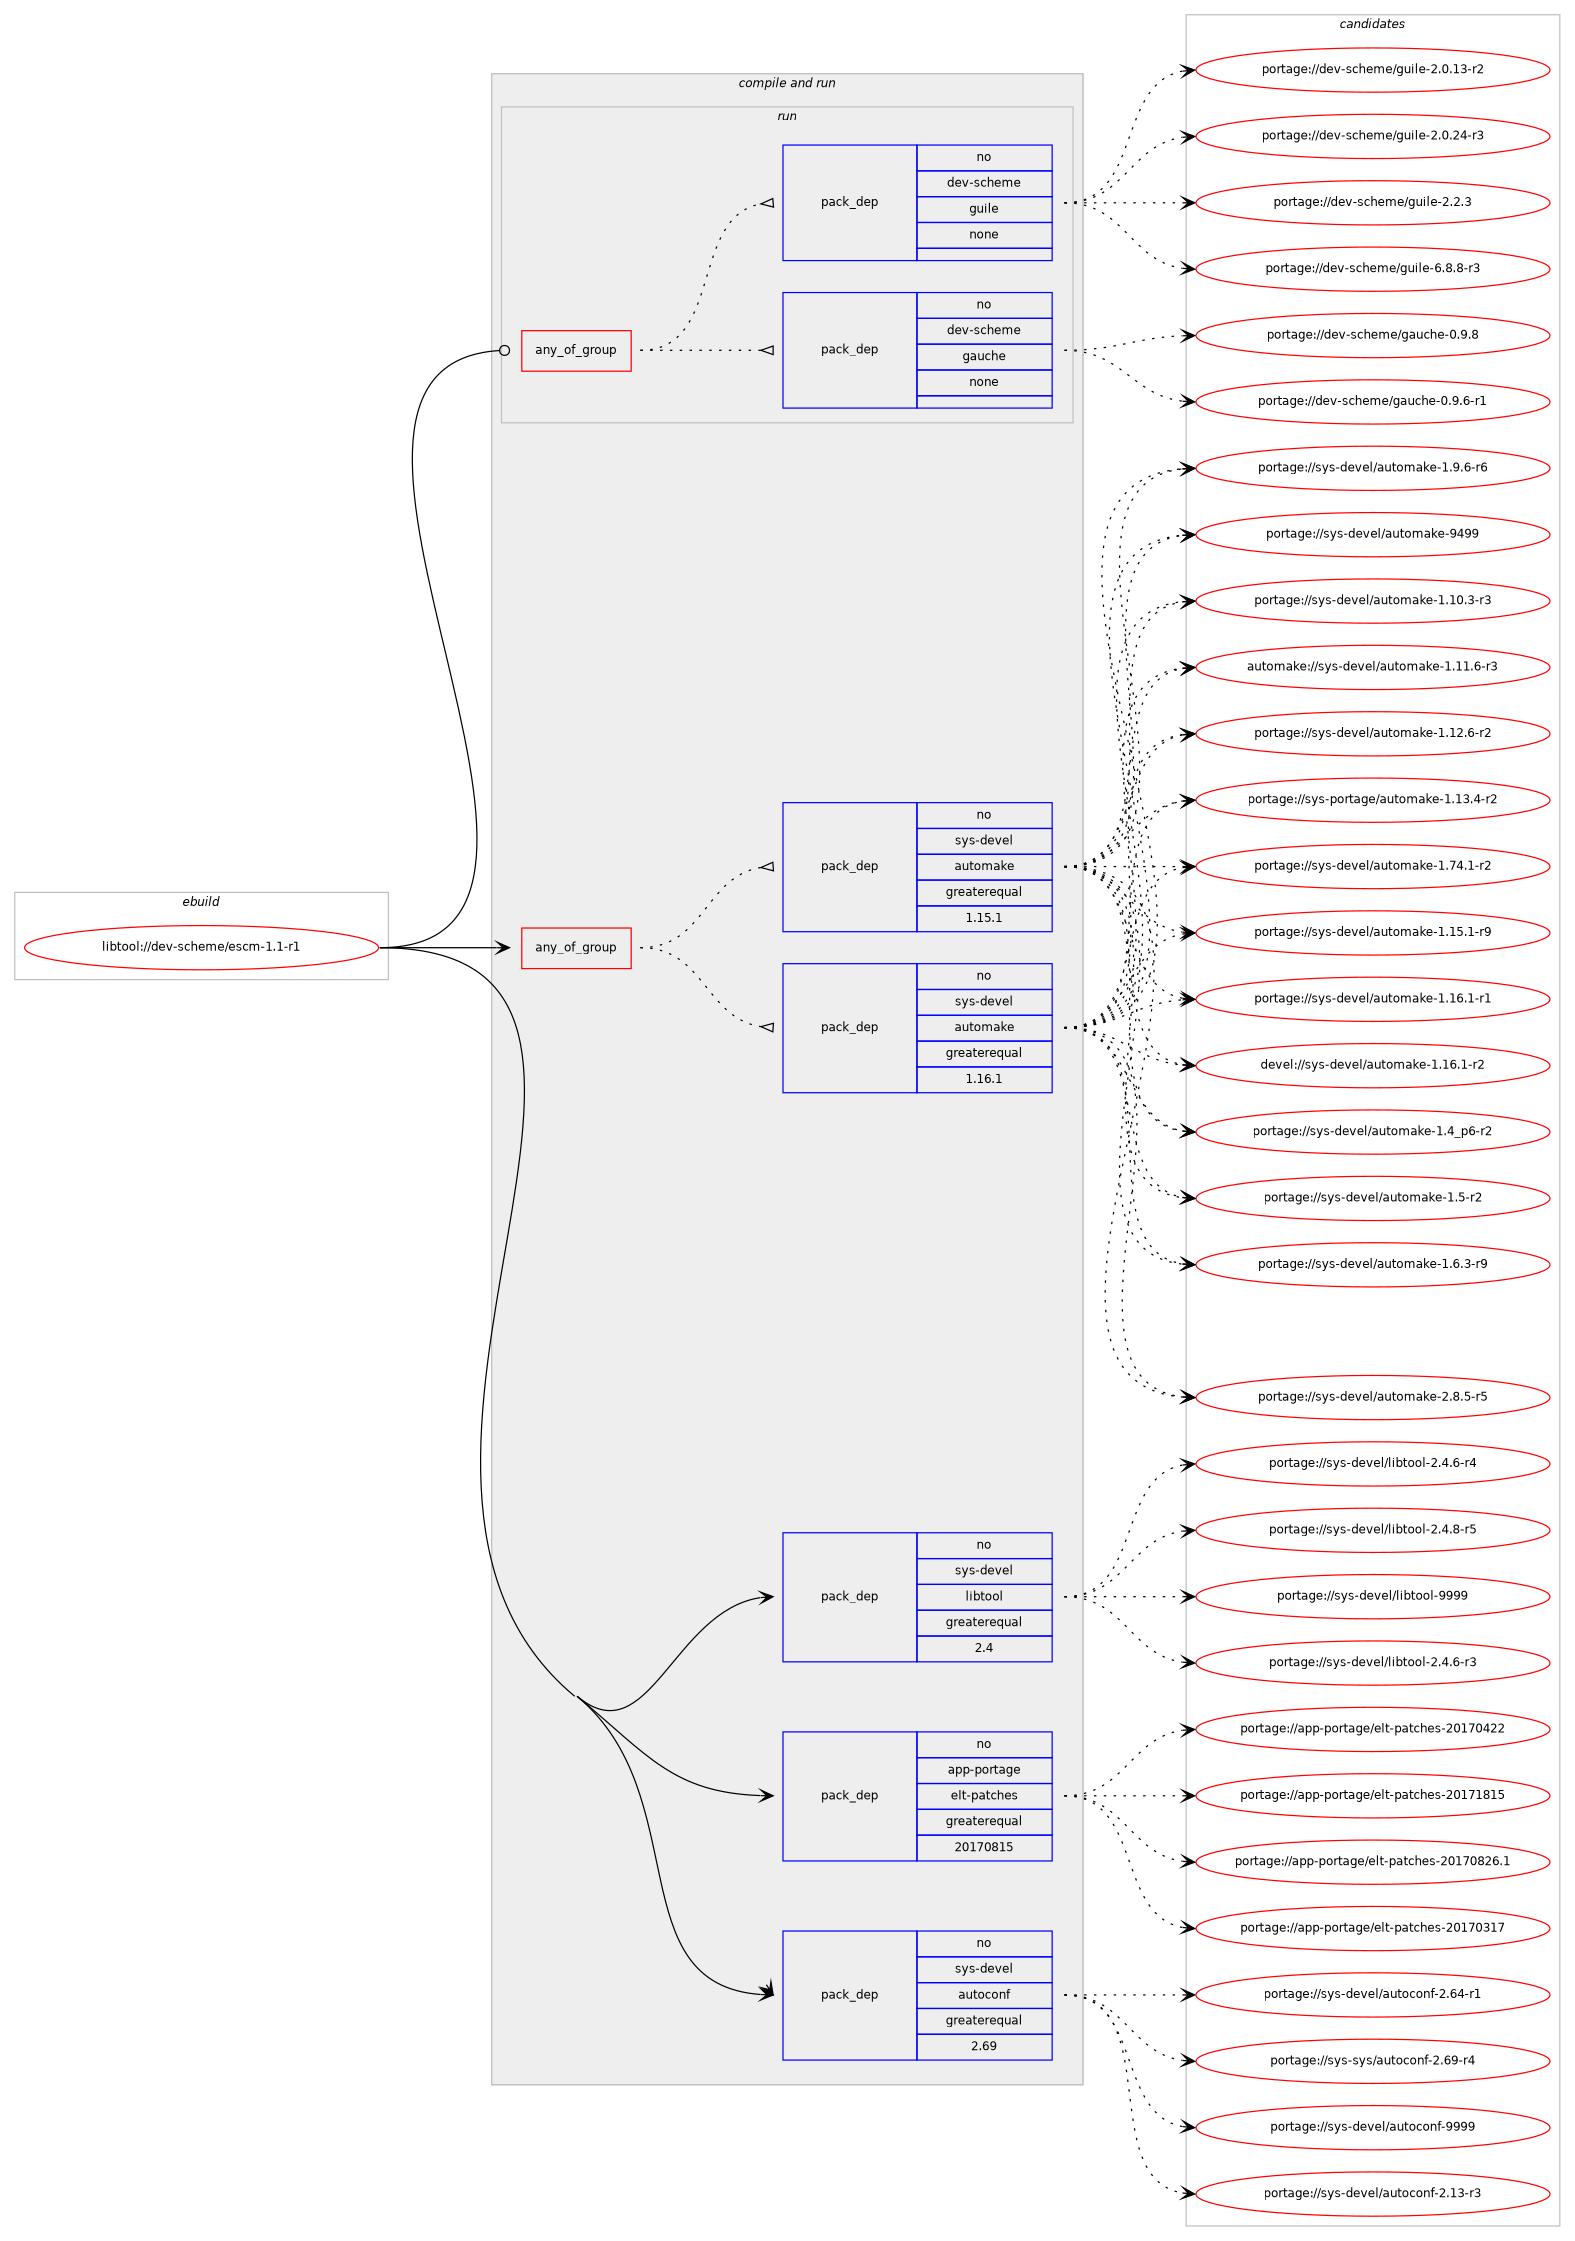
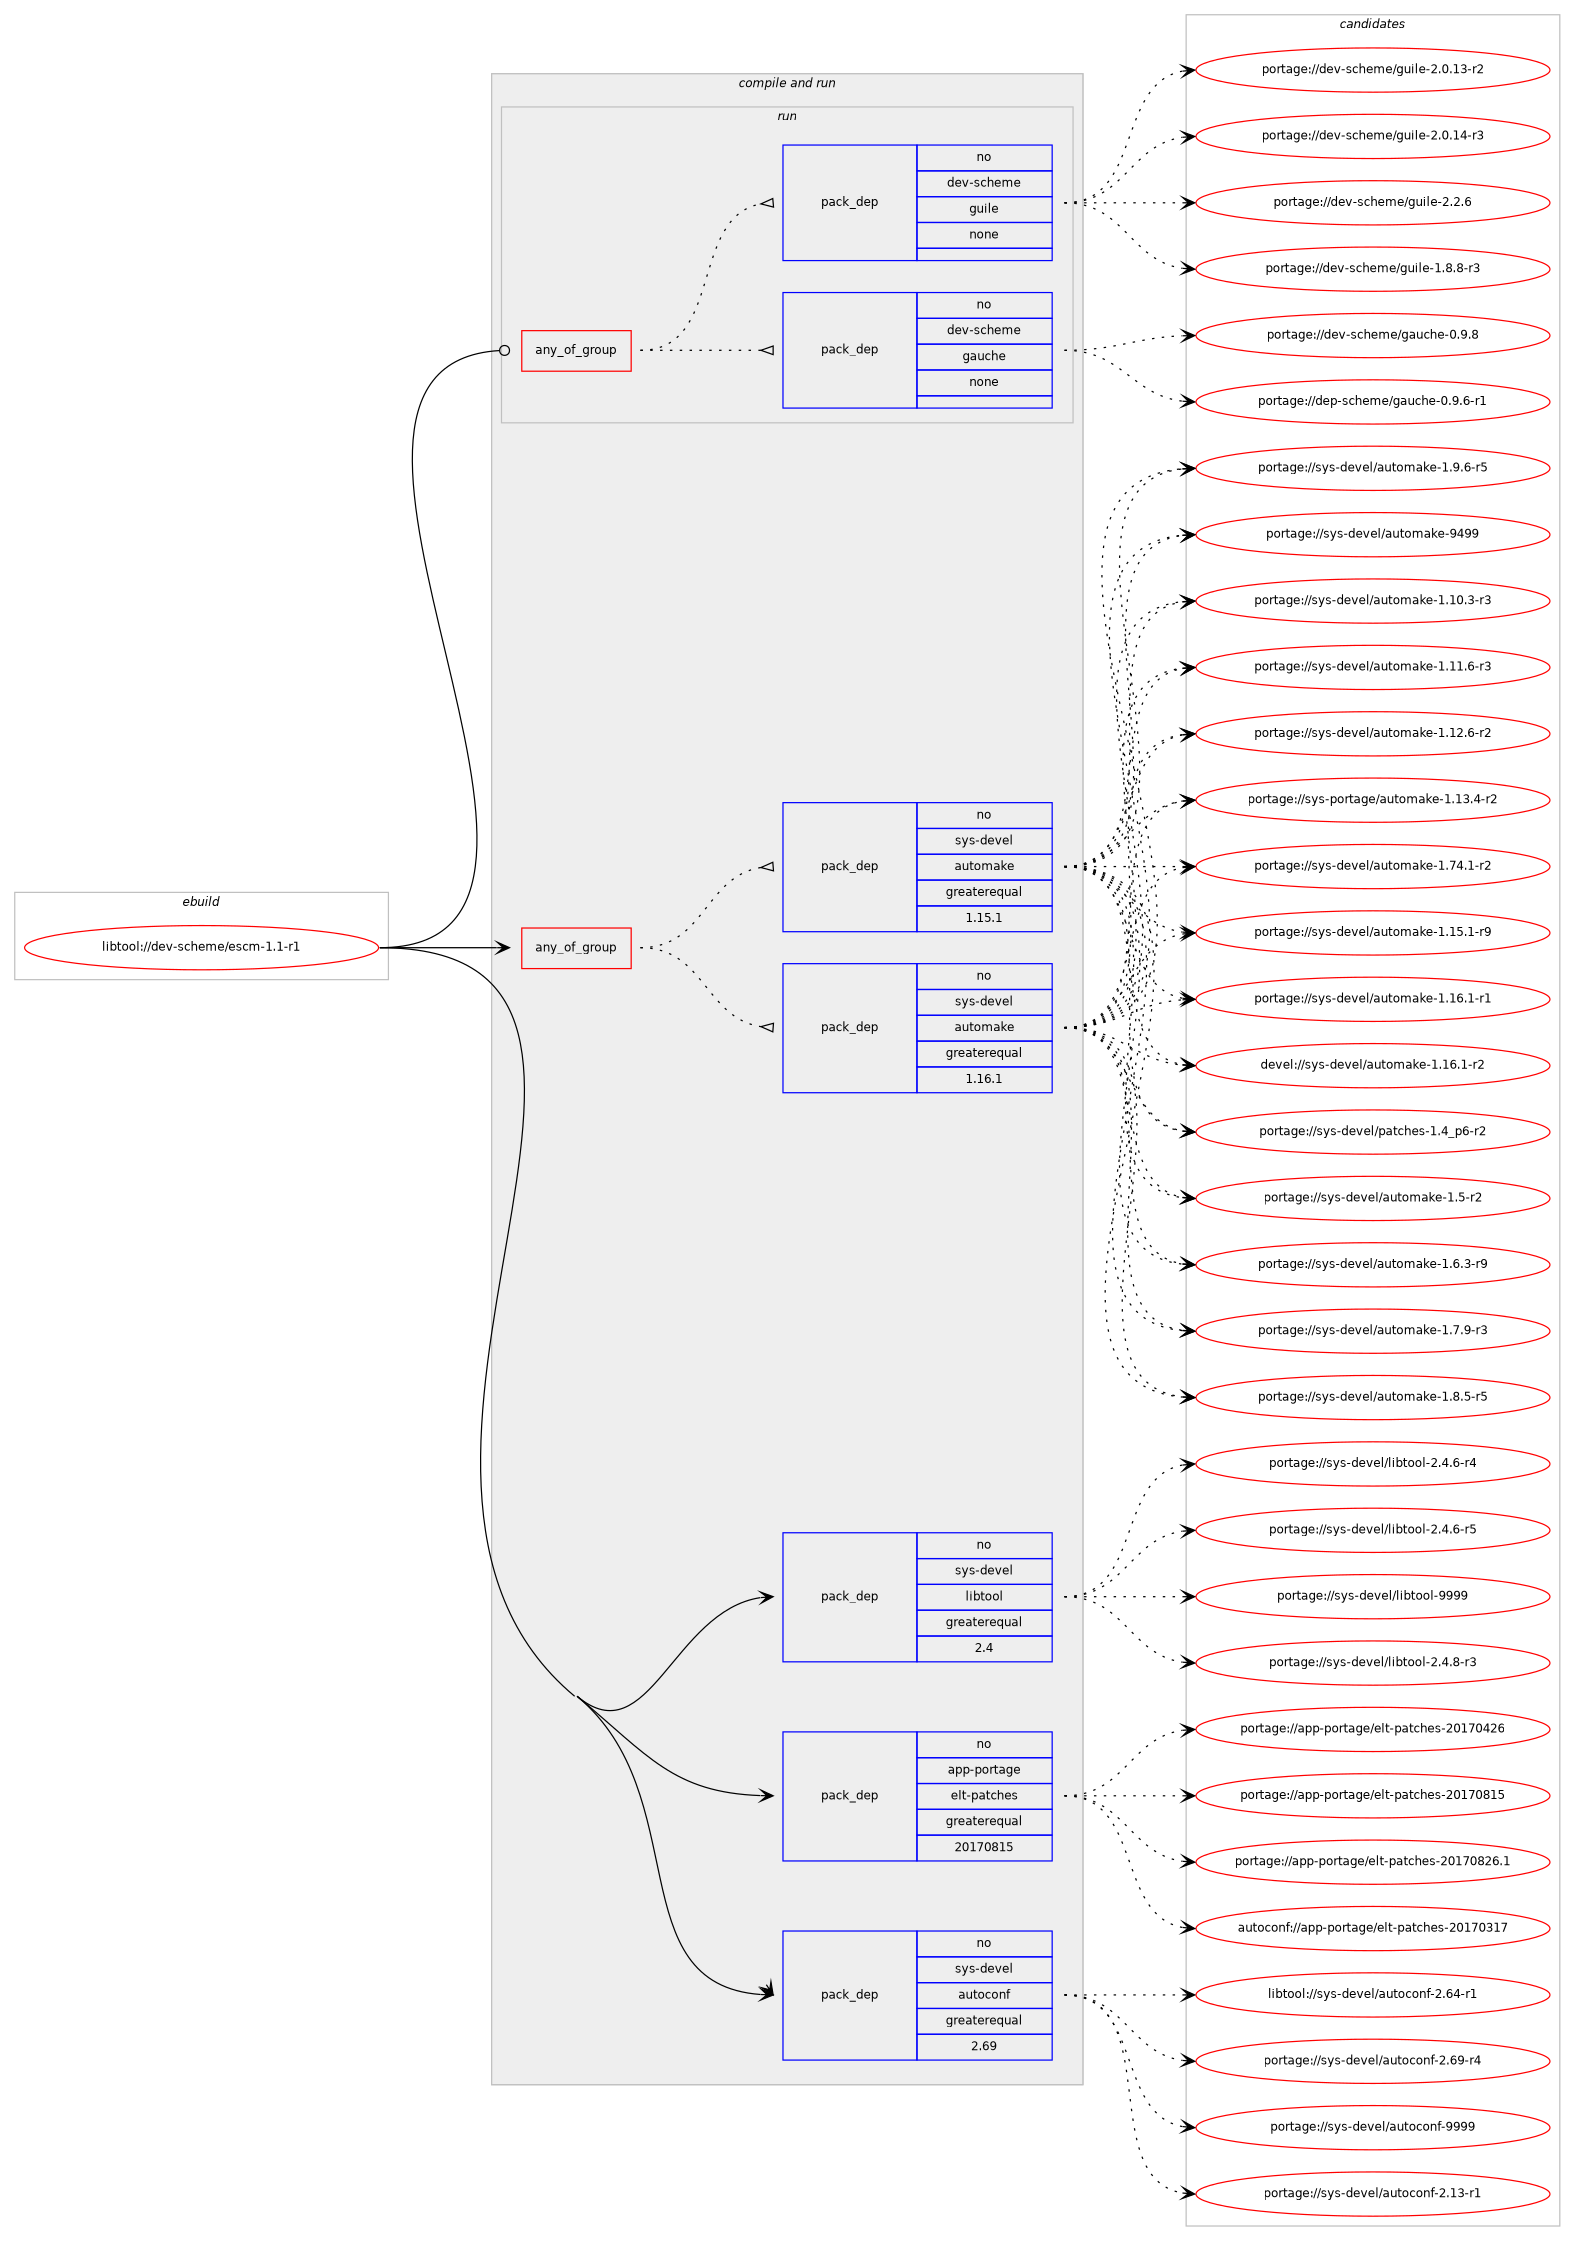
node "portage://dev-scheme/guile-2.0.24-r3": label "portage://dev-scheme/guile-2.0.24-r3" -> "portage://dev-scheme/guile-2.0.14-r3"
node "portage://dev-scheme/guile-2.2.3": label "portage://dev-scheme/guile-2.2.3" -> "portage://dev-scheme/guile-2.2.6"
node "portage://dev-scheme/guile-6.8.8-r3": label "portage://dev-scheme/guile-6.8.8-r3" -> "portage://dev-scheme/guile-1.8.8-r3"
node "portage://dev-scheme/gauche-0.9.6-r1": label "portage://dev-scheme/gauche-0.9.6-r1" -> "portage://dep-scheme/gauche-0.9.6-r1"
node "portage://sys-devel/automake-1.9.6-r6": label "portage://sys-devel/automake-1.9.6-r6" -> "portage://sys-devel/automake-1.9.6-r5"
node "automake://sys-devel/automake-1.11.6-r3": label "automake://sys-devel/automake-1.11.6-r3" -> "portage://sys-devel/automake-1.11.6-r3"
node "portage://sys-devel/automake-1.4_p6-r2": label "portage://sys-devel/automake-1.4_p6-r2" -> "portage://sys-devel/patches-1.4_p6-r2"
node "portage://sys-devel/automake-1.7.9-r3": added
node "portage://sys-devel/automake-2.8.5-r5": label "portage://sys-devel/automake-2.8.5-r5" -> "portage://sys-devel/automake-1.8.5-r5"
node "portage://sys-devel/libtool-2.4.8-r5": label "portage://sys-devel/libtool-2.4.8-r5" -> "portage://sys-devel/libtool-2.4.6-r5"
node "portage://sys-devel/libtool-2.4.6-r3": label "portage://sys-devel/libtool-2.4.6-r3" -> "portage://sys-devel/libtool-2.4.8-r3"
node "portage://app-portage/elt-patches-20170422": label "portage://app-portage/elt-patches-20170422" -> "portage://app-portage/elt-patches-20170426"
node "portage://app-portage/elt-patches-20171815": label "portage://app-portage/elt-patches-20171815" -> "portage://app-portage/elt-patches-20170815"
node "portage://app-portage/elt-patches-20170317": label "portage://app-portage/elt-patches-20170317" -> "autoconf://app-portage/elt-patches-20170317"
node "portage://sys-devel/autoconf-2.64-r1": label "portage://sys-devel/autoconf-2.64-r1" -> "libtool://sys-devel/autoconf-2.64-r1"
node "portage://sys-sys/autoconf-2.69-r4": label "portage://sys-sys/autoconf-2.69-r4" -> "portage://sys-devel/autoconf-2.69-r4"
node "portage://sys-devel/autoconf-2.13-r3": label "portage://sys-devel/autoconf-2.13-r3" -> "portage://sys-devel/autoconf-2.13-r1"
